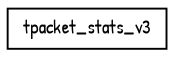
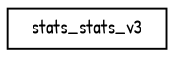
node "tpacket_stats_v3": label "tpacket_stats_v3" -> "stats_stats_v3"
